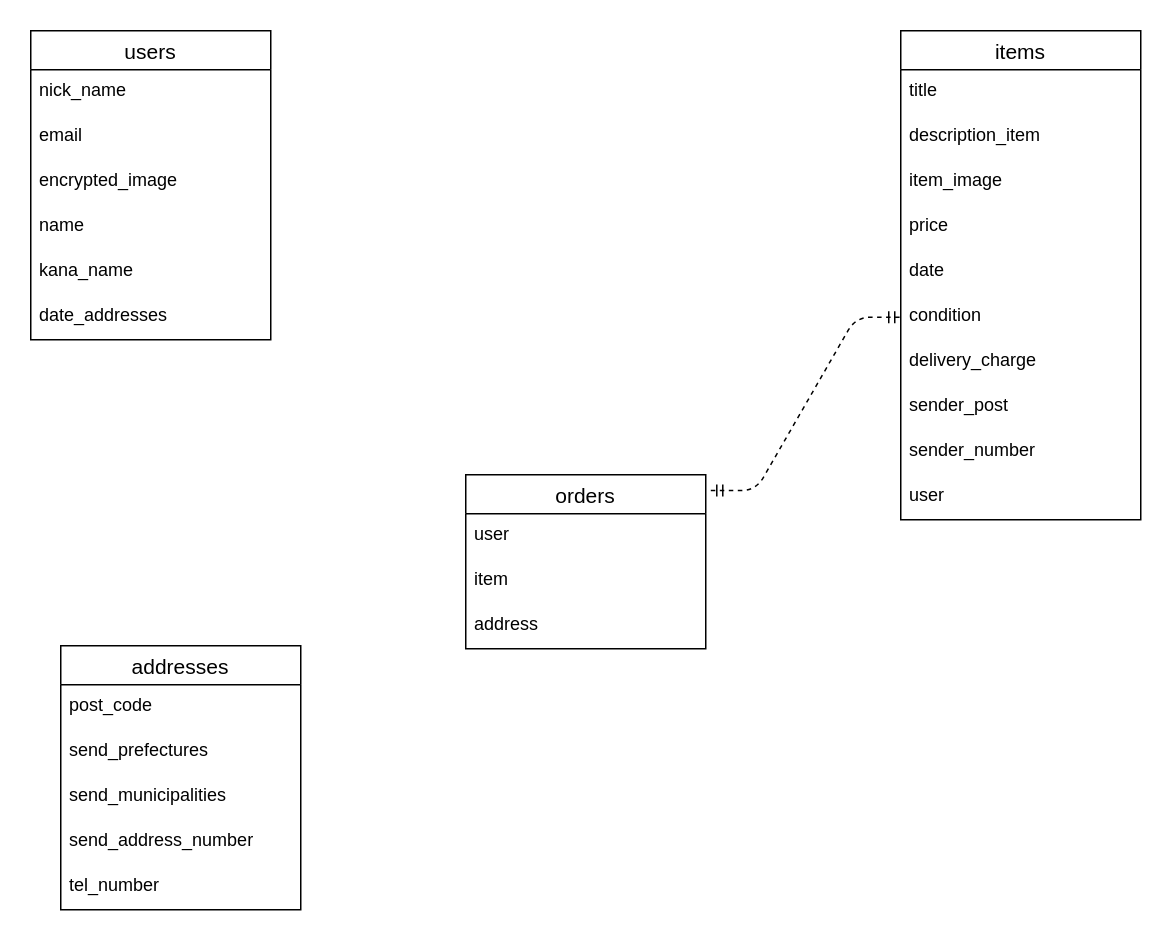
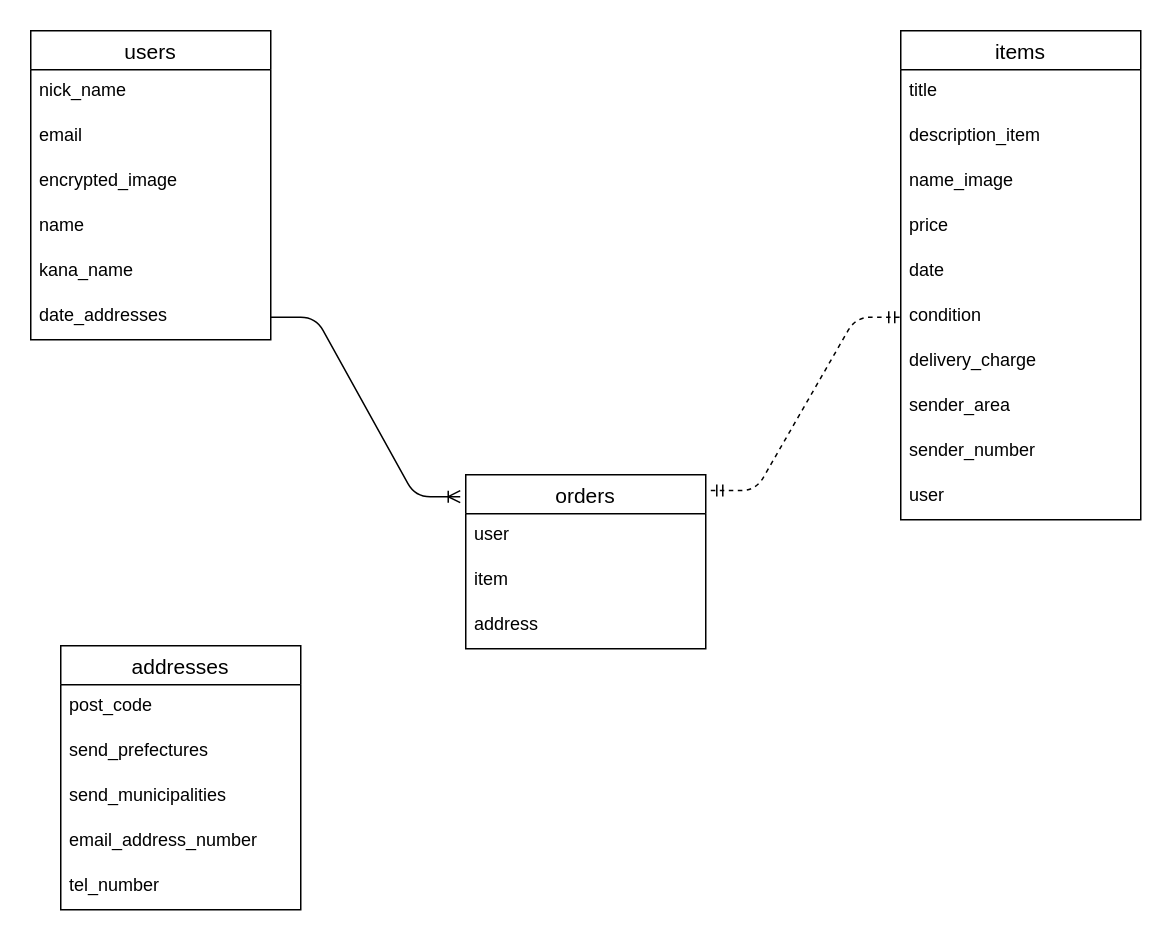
node "item_image": label "item_image" -> "name_image"
node "sender_post": label "sender_post" -> "sender_area"
edge "date_addresses" -> "orders": added
node "send_address_number": label "send_address_number" -> "email_address_number"
